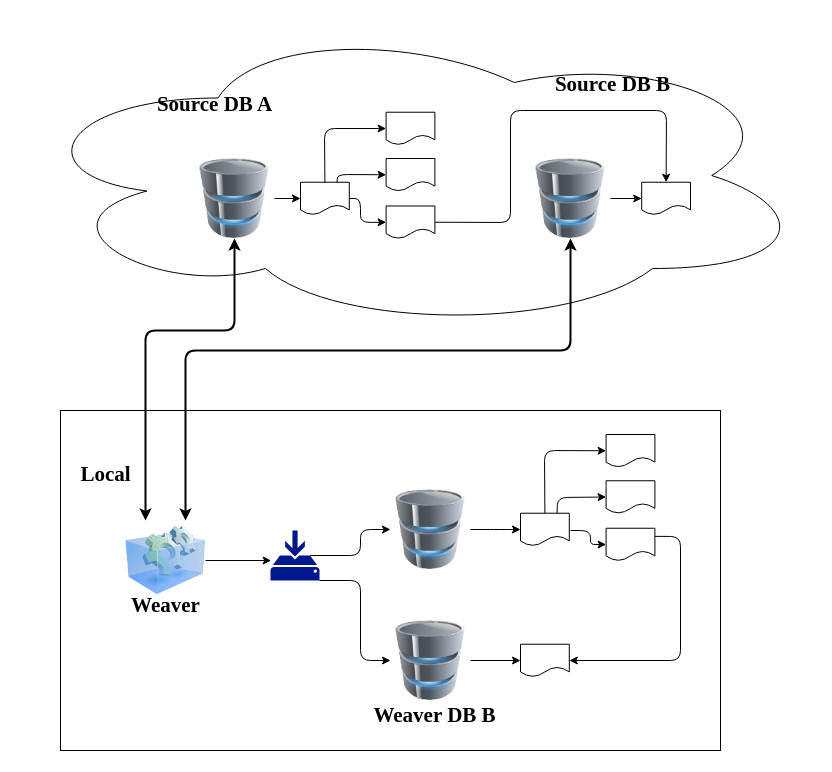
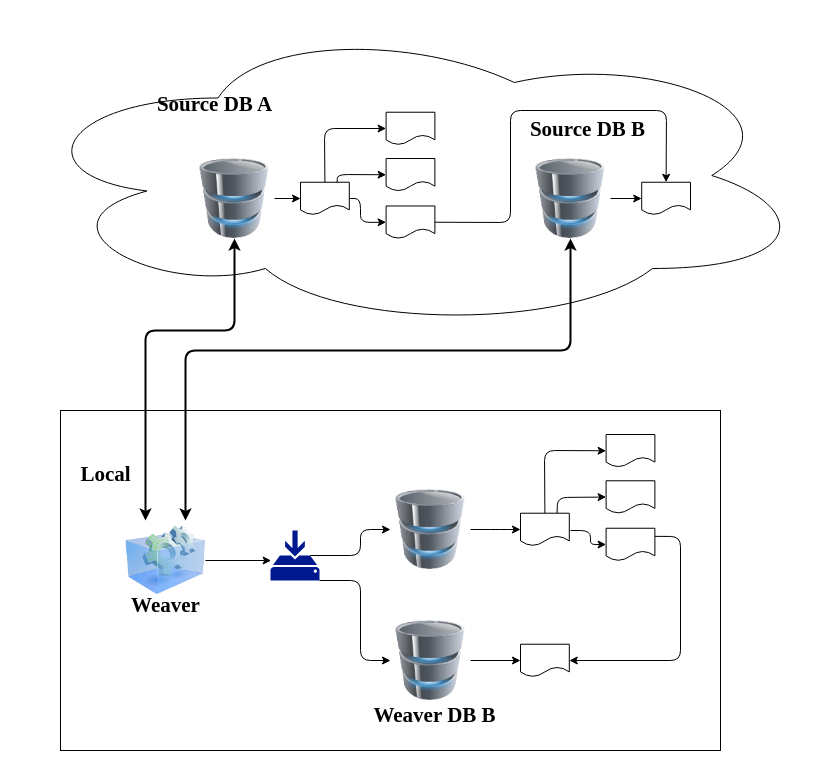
node "Source DB B": moved (613, 85) -> (588, 130)
